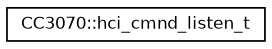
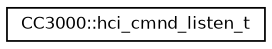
node "CC3070::hci_cmnd_listen_t": label "CC3070::hci_cmnd_listen_t" -> "CC3000::hci_cmnd_listen_t"
